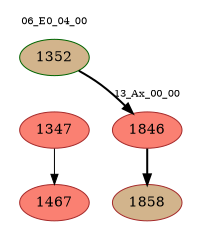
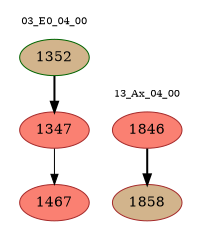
cluster "06_E0_04_00": label "06_E0_04_00" -> "03_E0_04_00"
edge "1352" -> "1846": now "1352" -> "1347"
cluster "13_Ax_00_00": label "13_Ax_00_00" -> "13_Ax_04_00"
